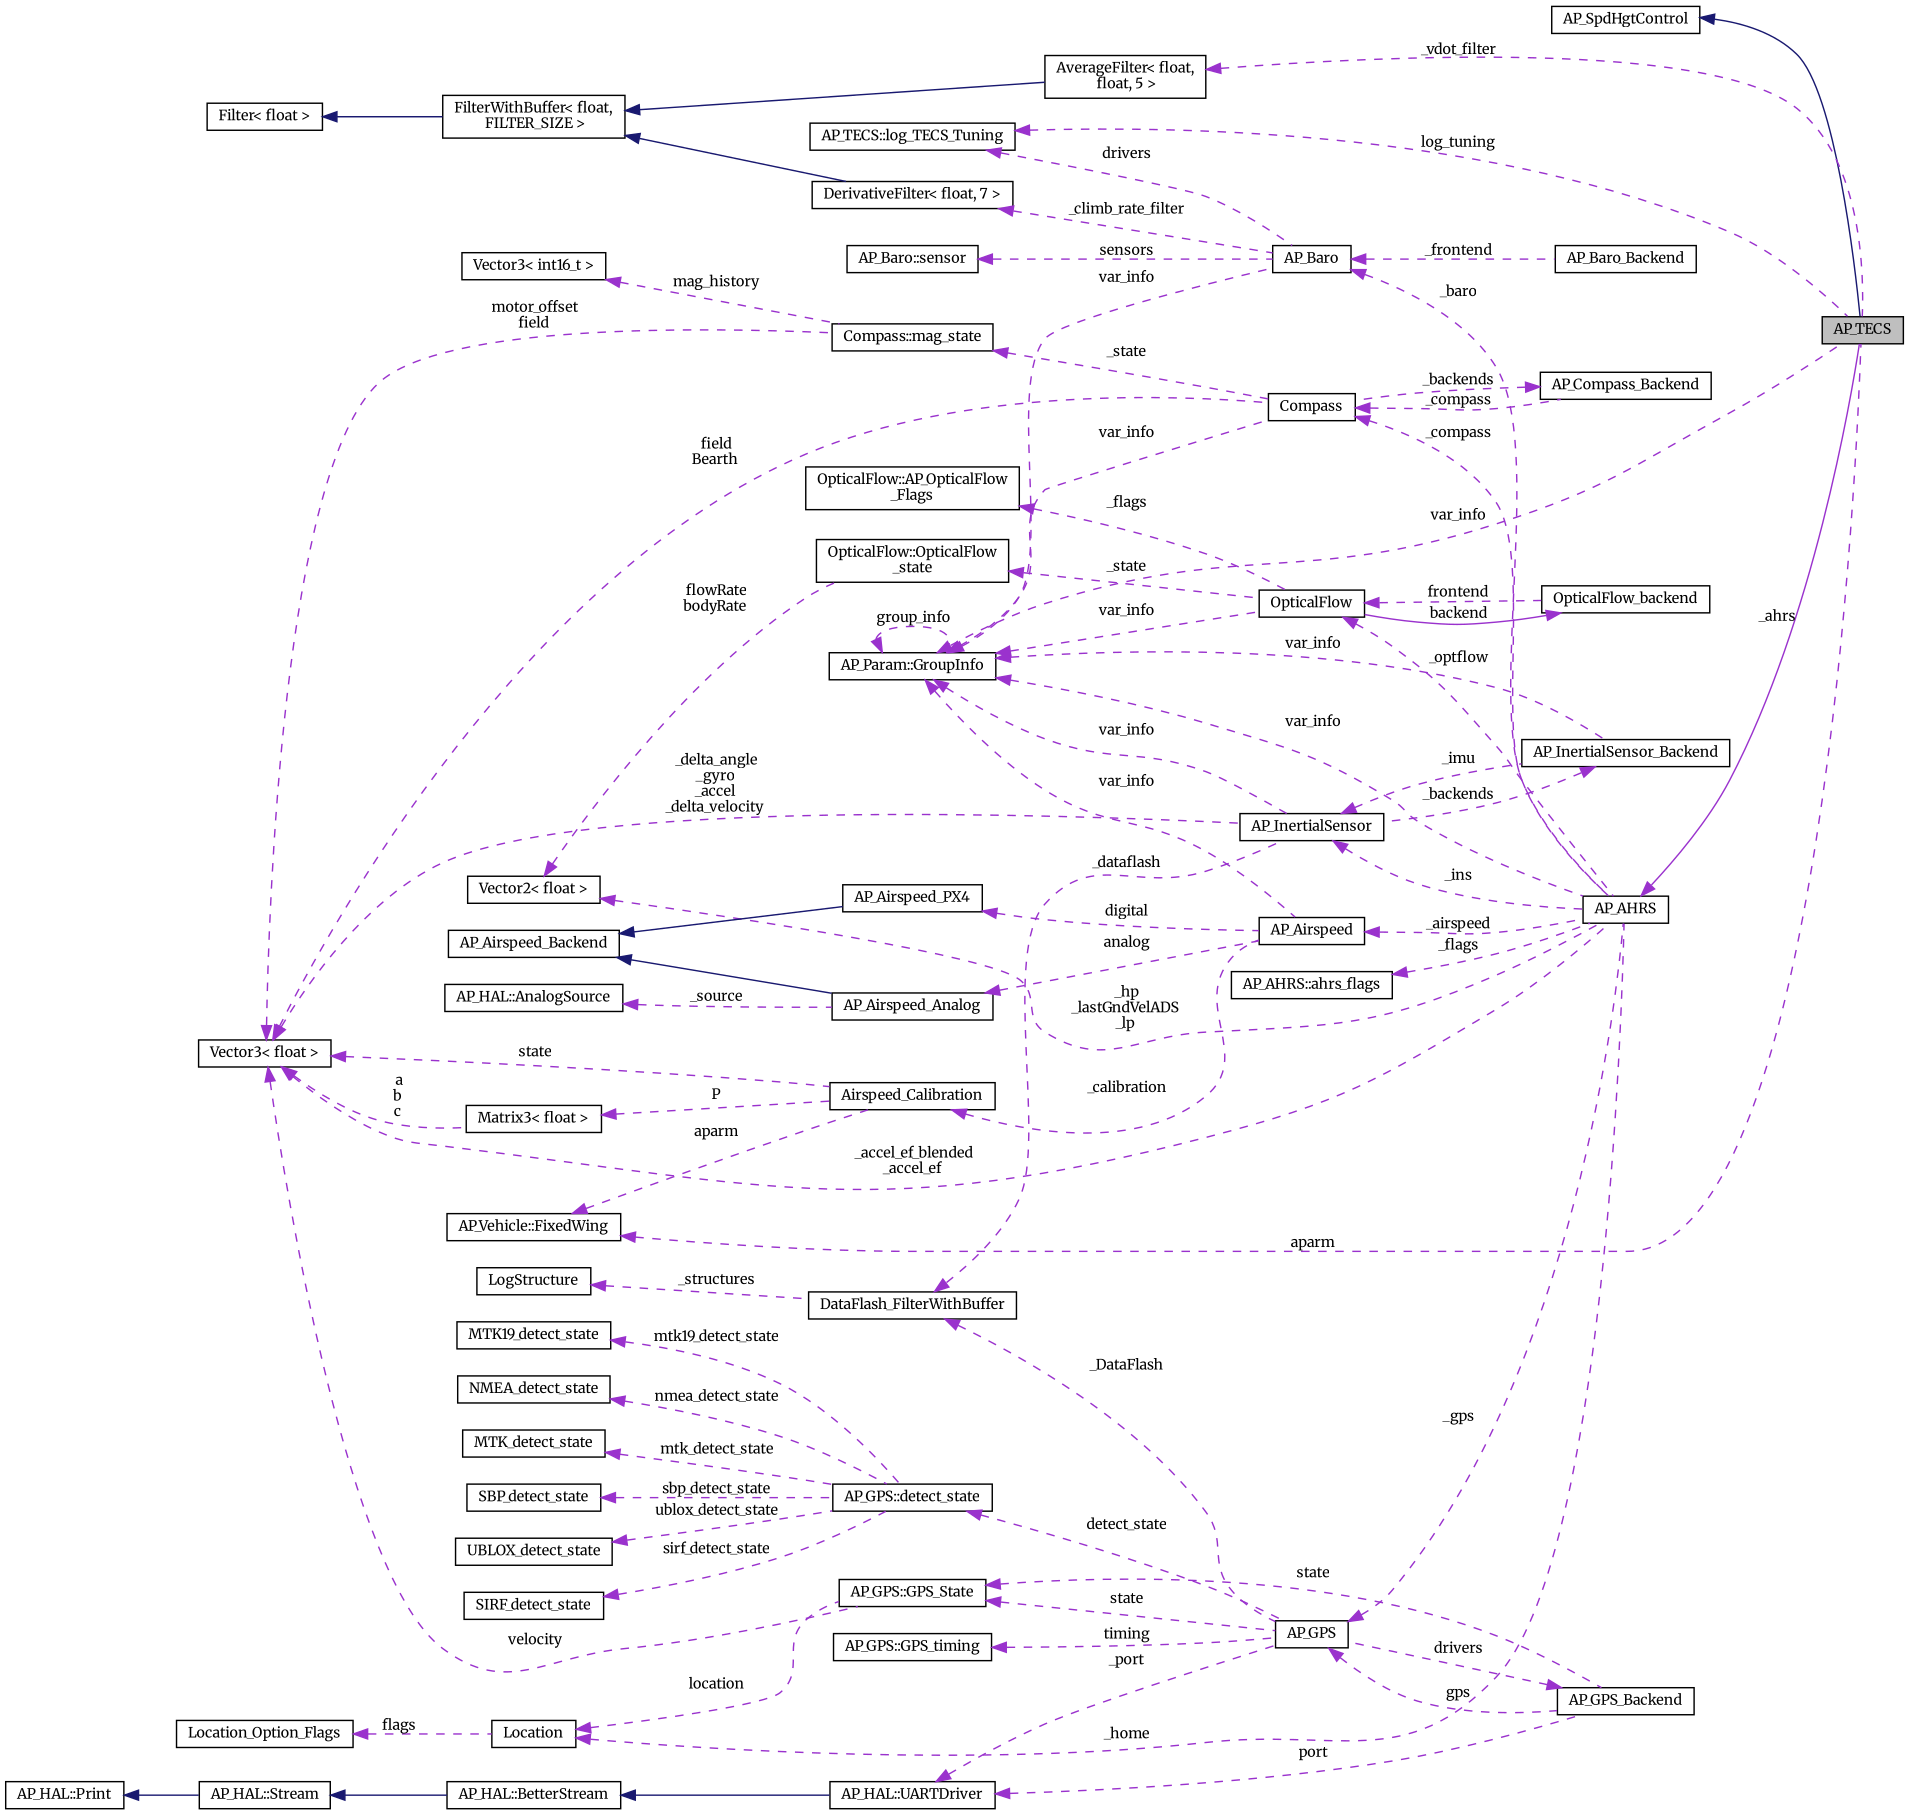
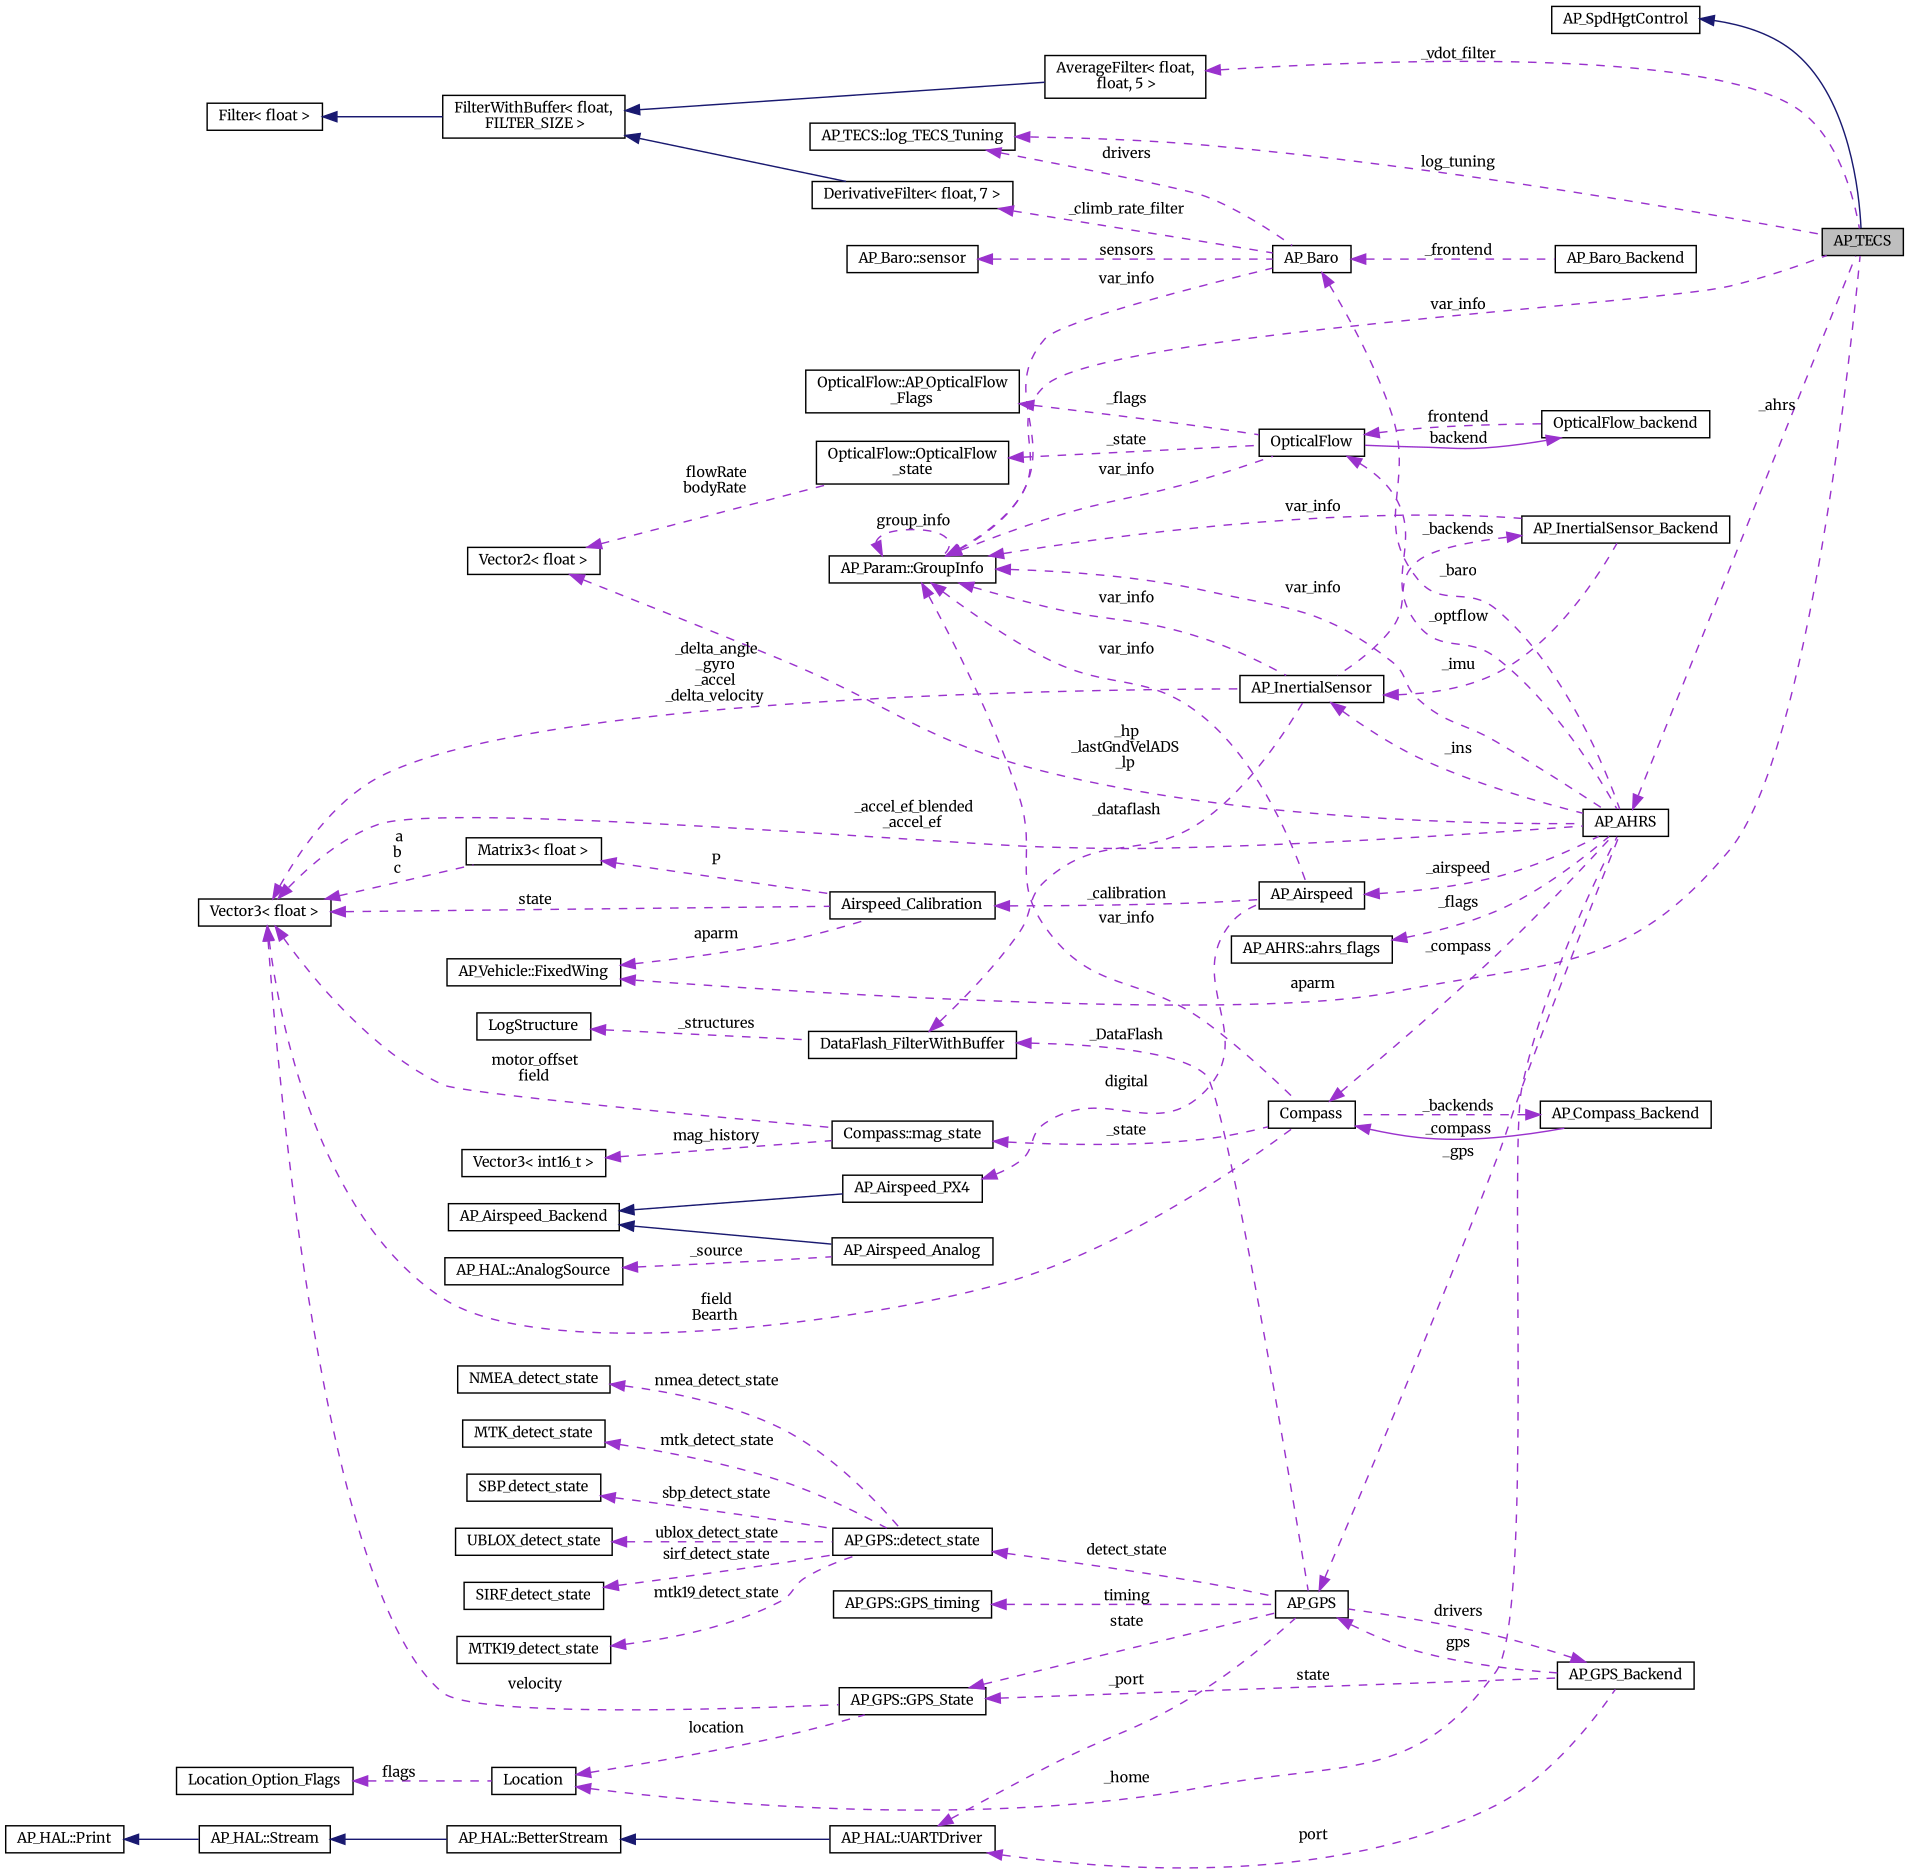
edge "AP_Compass_Backend" -> "Compass": style dashed -> solid
edge "AP_TECS" -> "AP_AHRS": style solid -> dashed
edge "AP_Airspeed" -> "AP_Airspeed_Analog": removed, label "analog"
